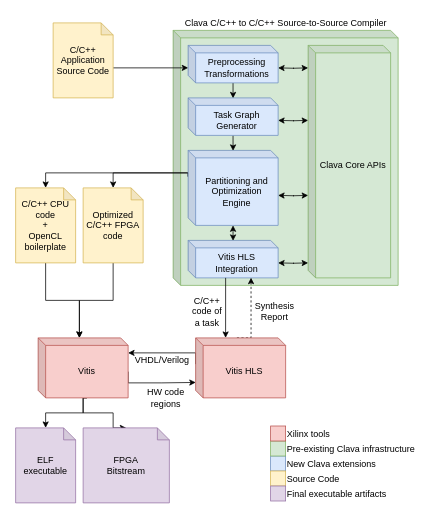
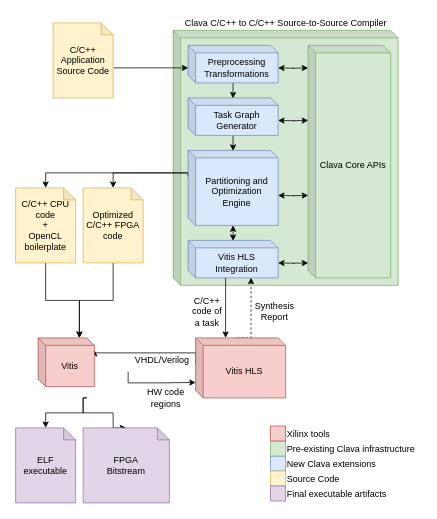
node "Vitis": size 90x60 -> 56x49
